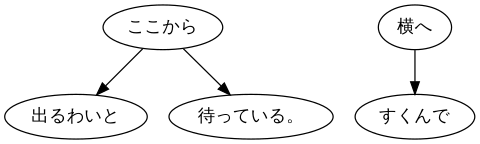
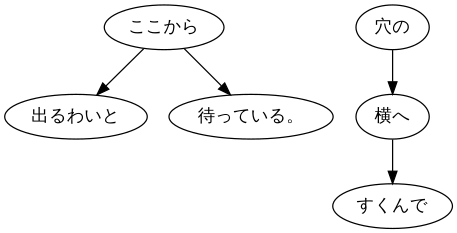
node "穴の": added
